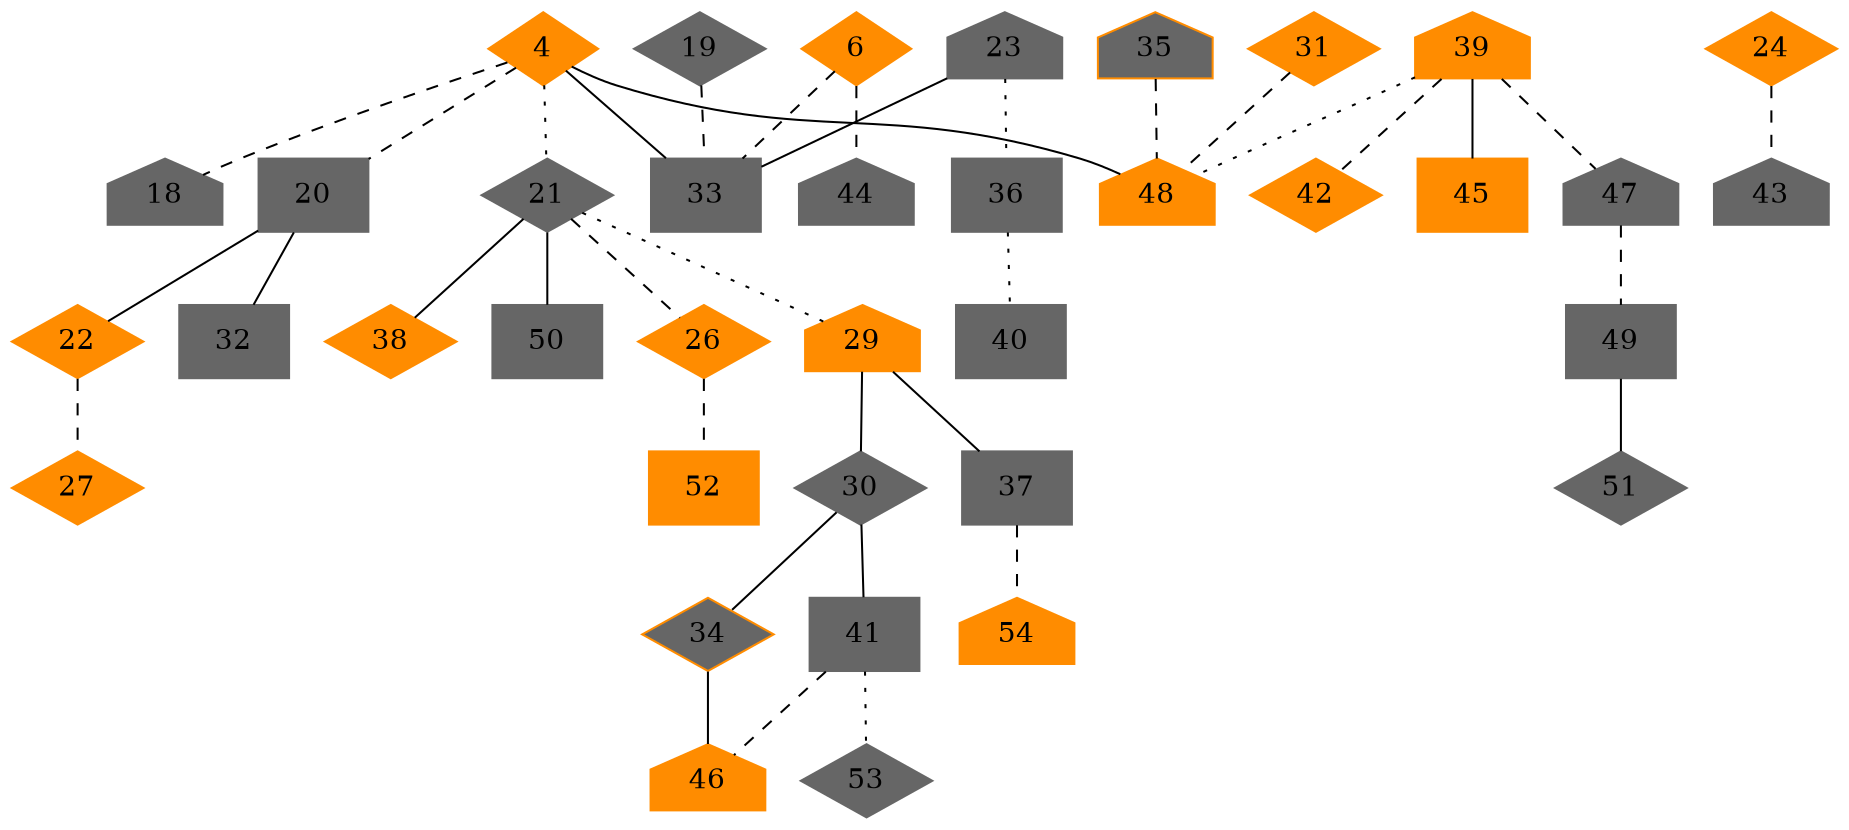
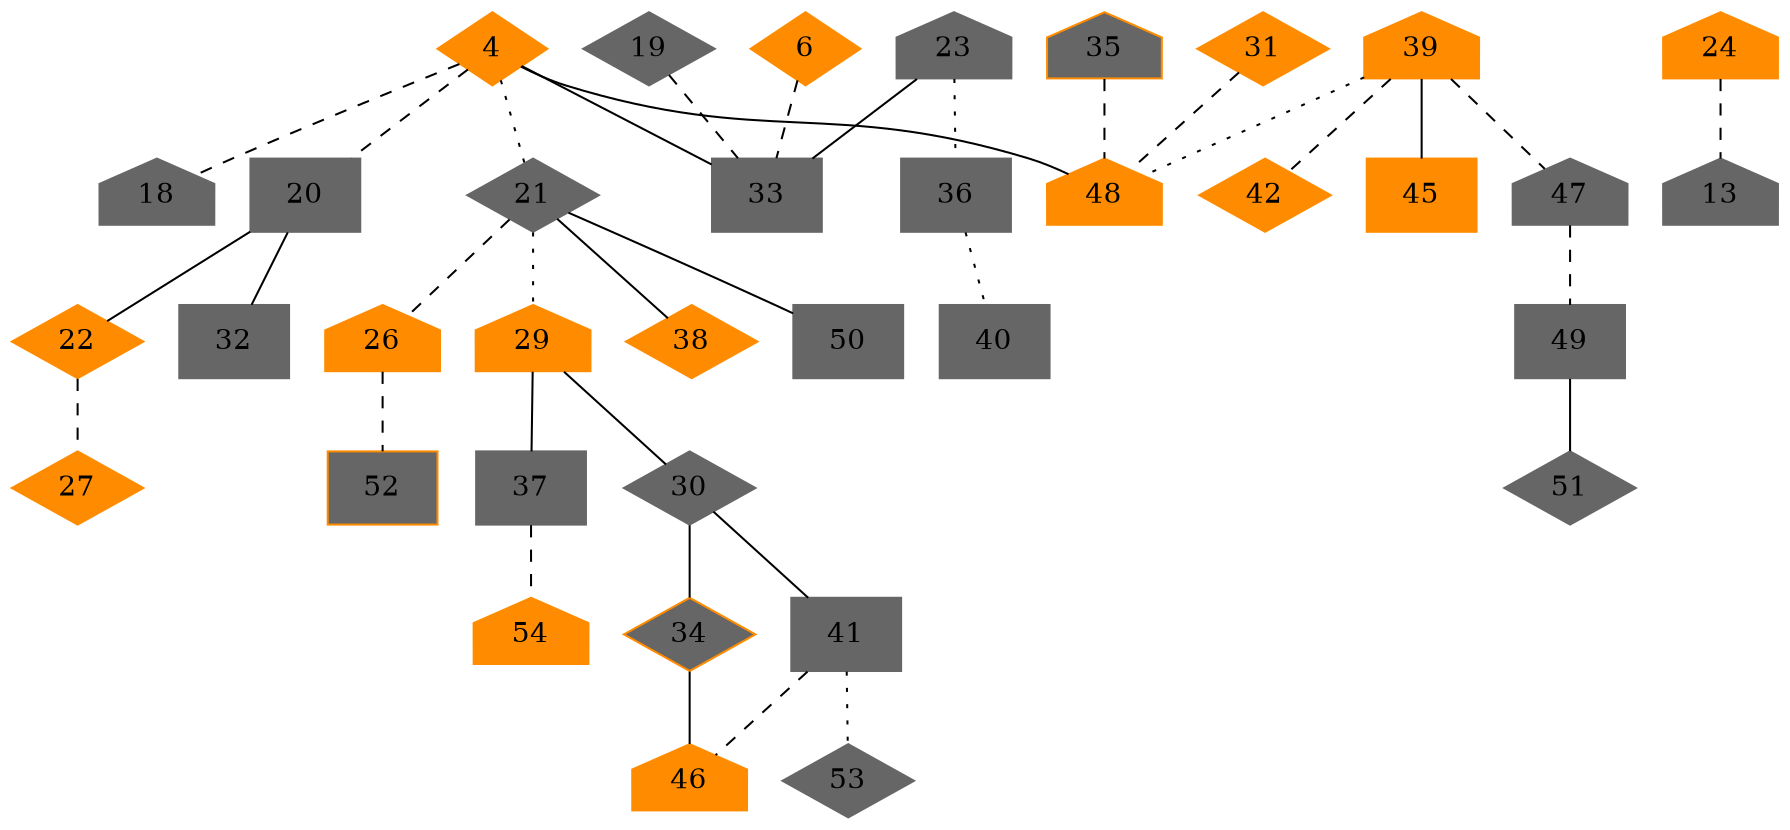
node "24": shape diamond -> house
node "44": removed
node "43": label "43" -> "13"
node "26": shape diamond -> house
node "52": fillcolor darkorange -> gray40
